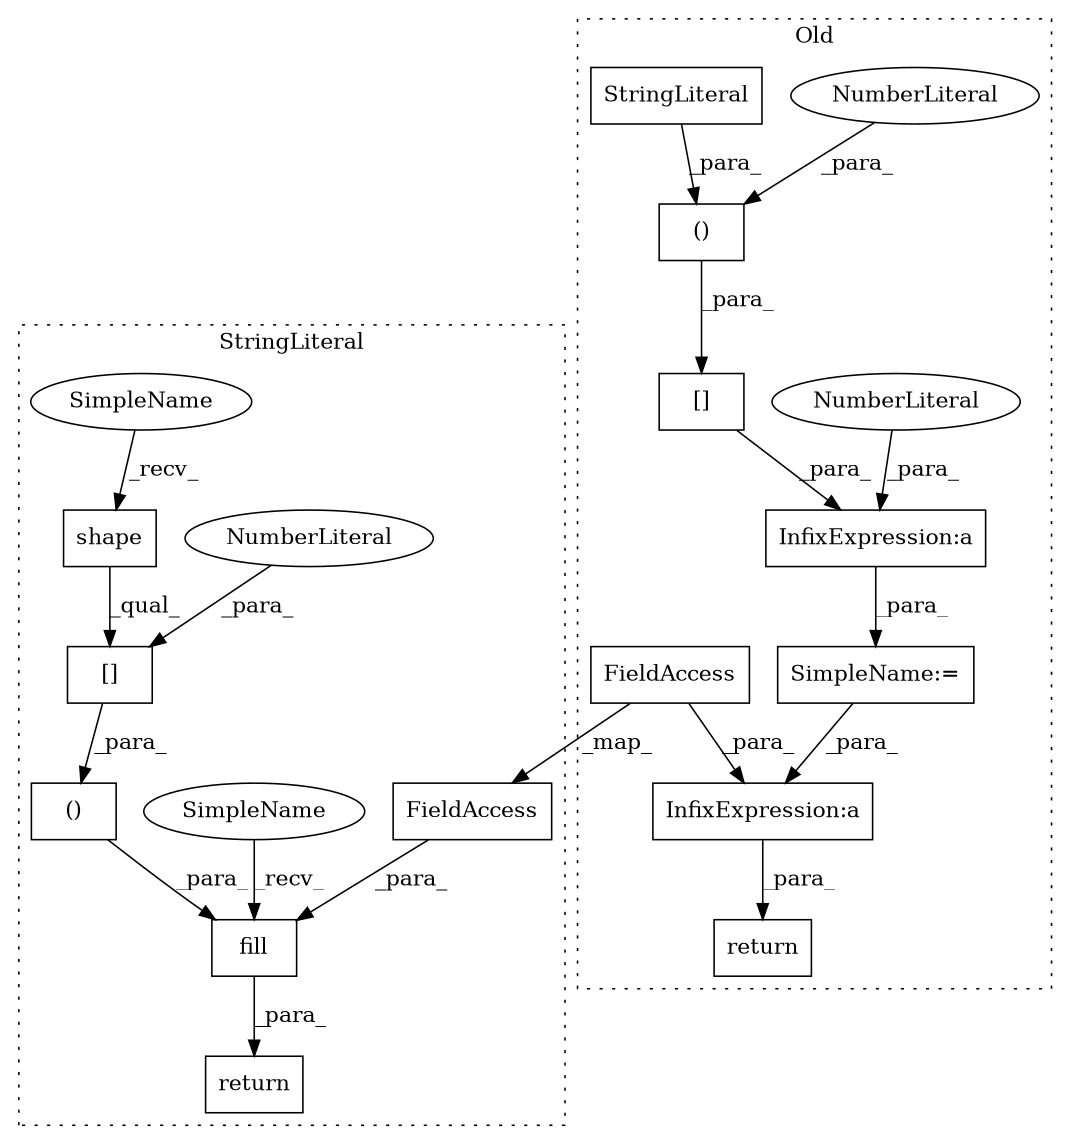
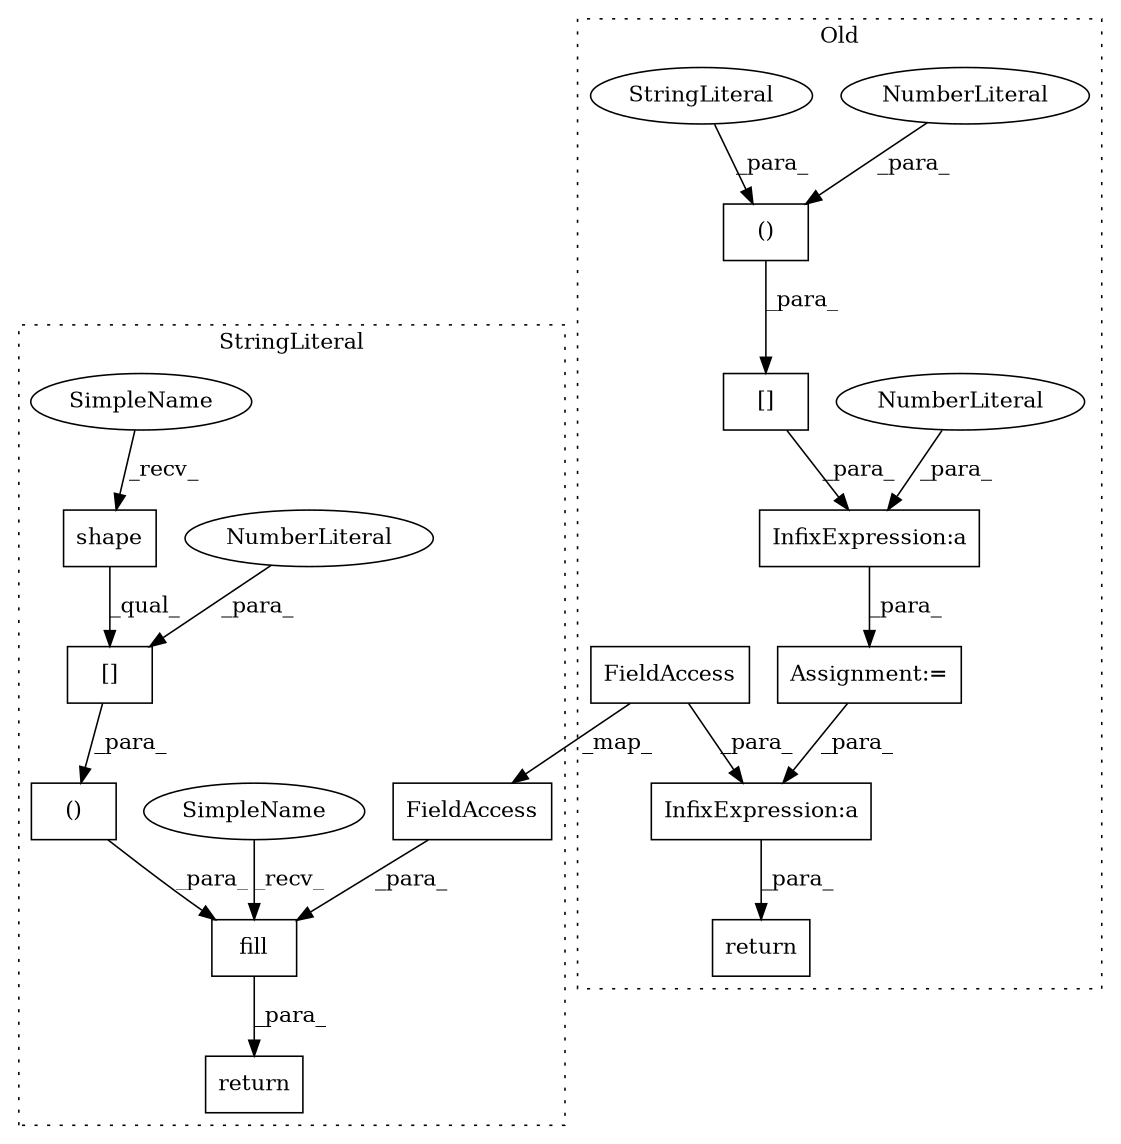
node "StringLiteral": shape box -> ellipse
node "SimpleName:=": label "SimpleName:=" -> "Assignment:="
